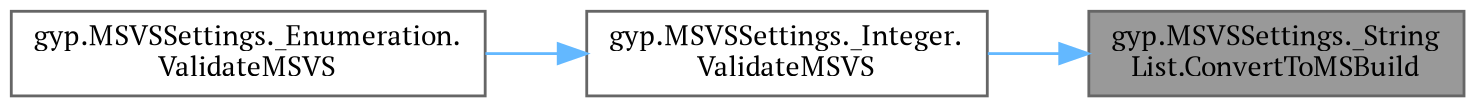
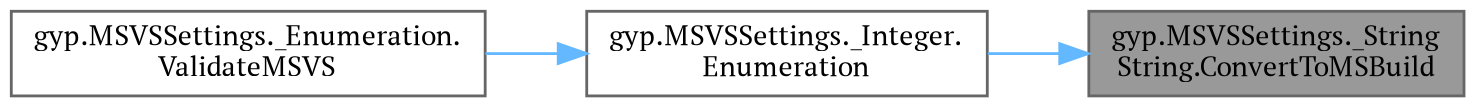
node "gyp.MSVSSettings._Integer. ValidateMSVS": label "gyp.MSVSSettings._Integer. ValidateMSVS" -> "gyp.MSVSSettings._Integer. Enumeration"
node "gyp.MSVSSettings._String List.ConvertToMSBuild": label "gyp.MSVSSettings._String List.ConvertToMSBuild" -> "gyp.MSVSSettings._String String.ConvertToMSBuild"
